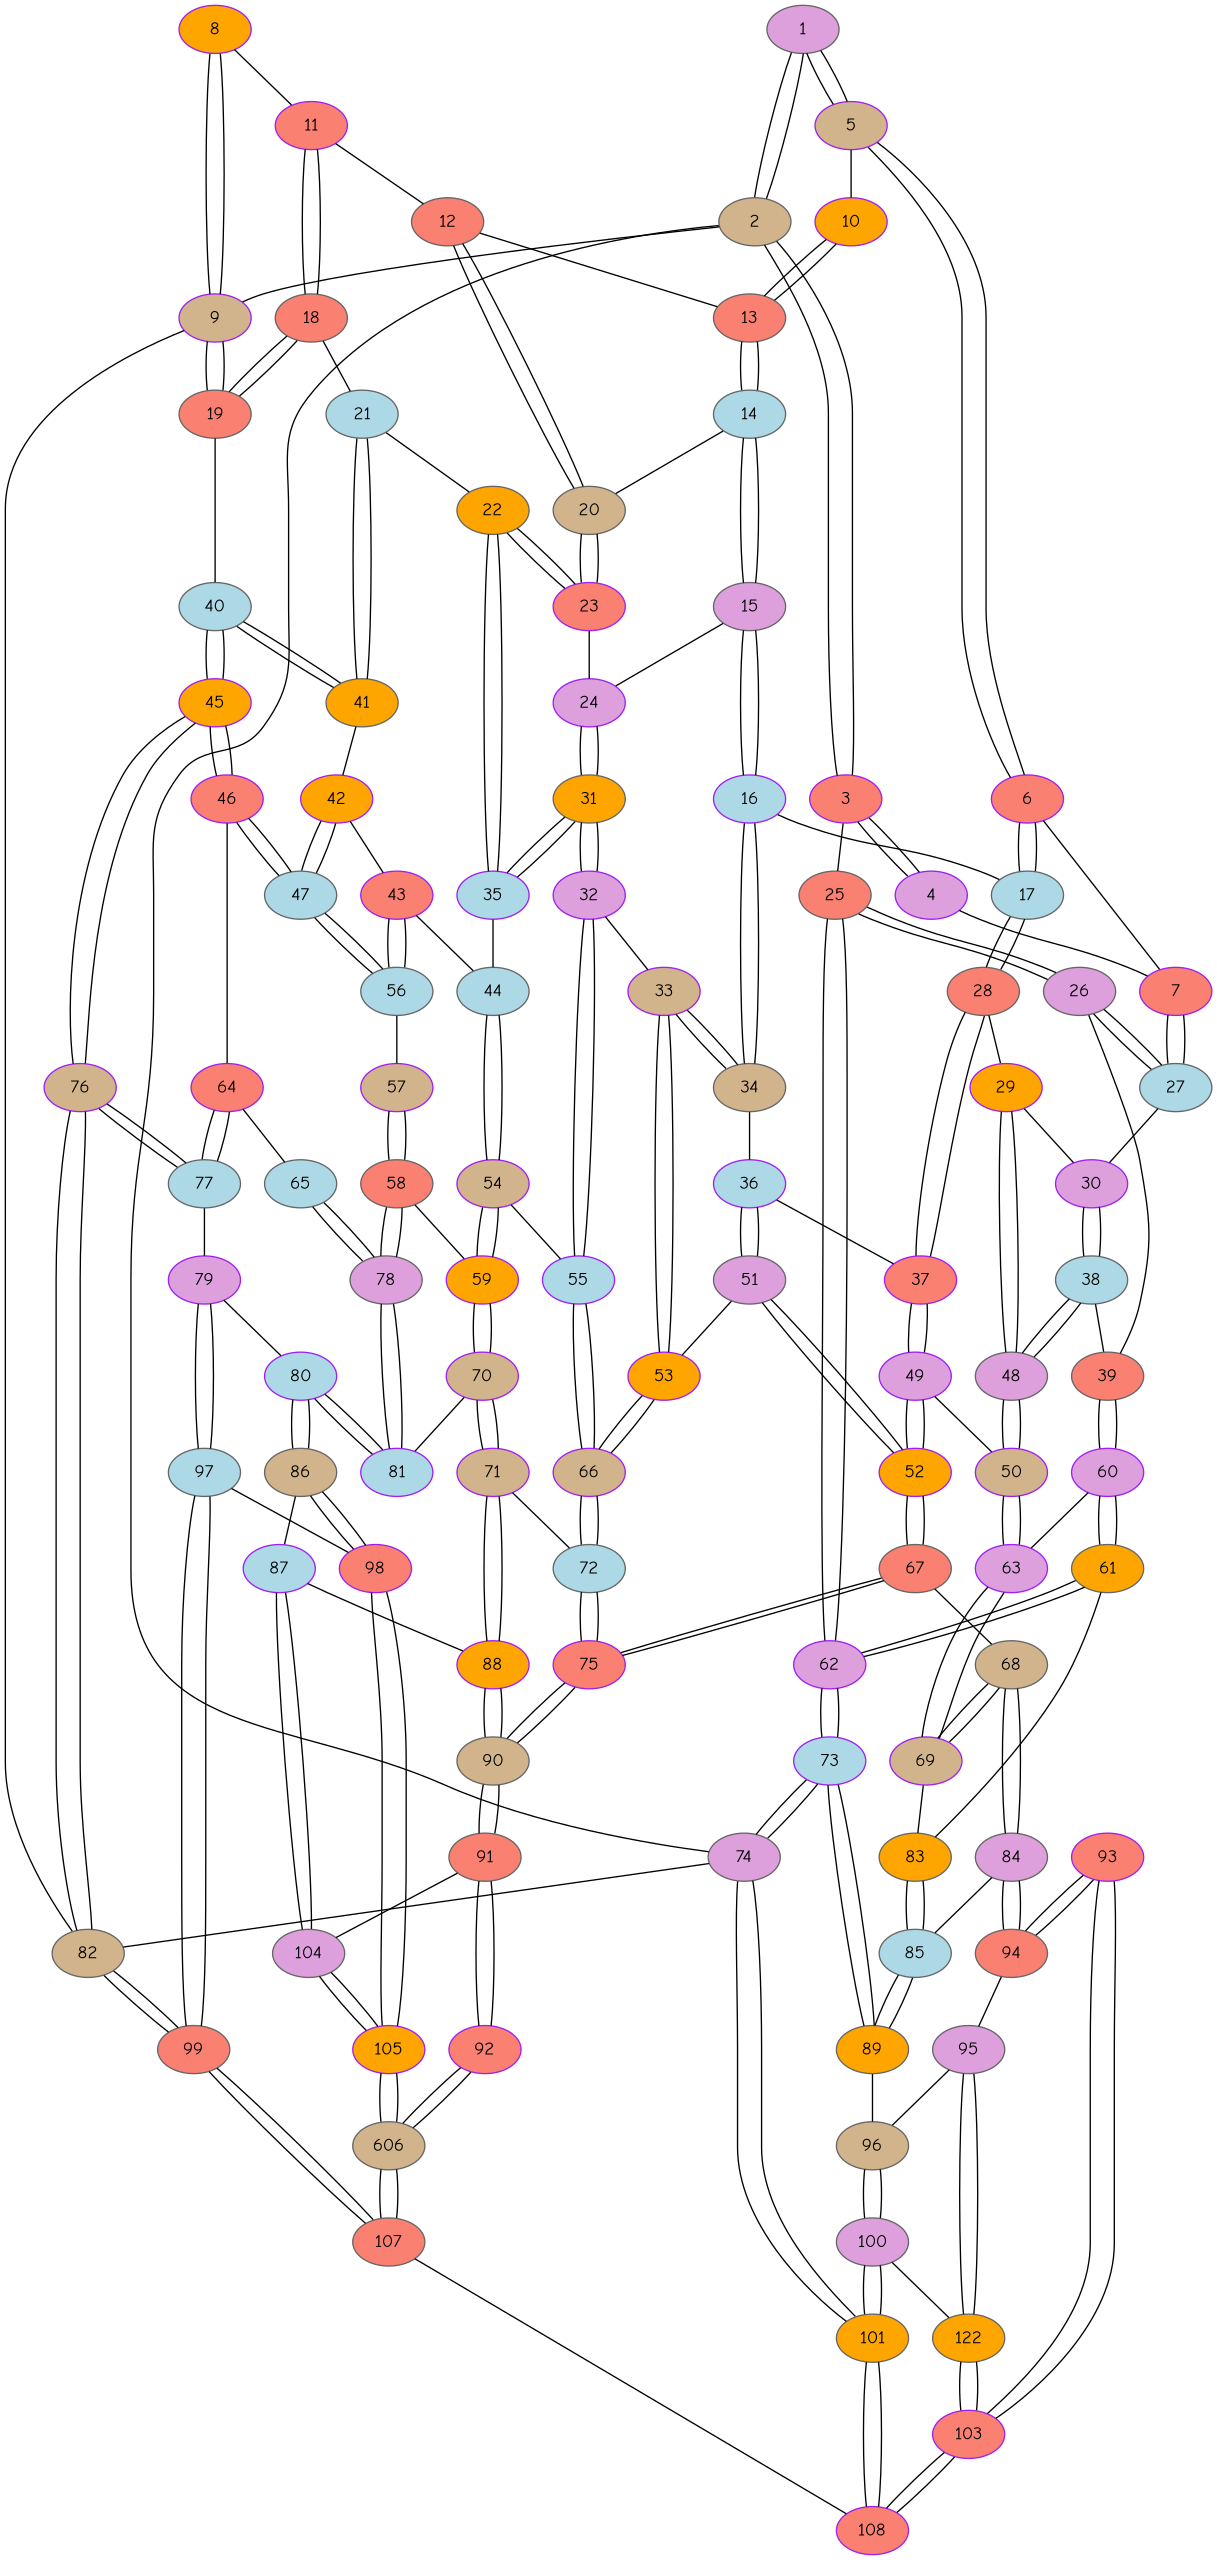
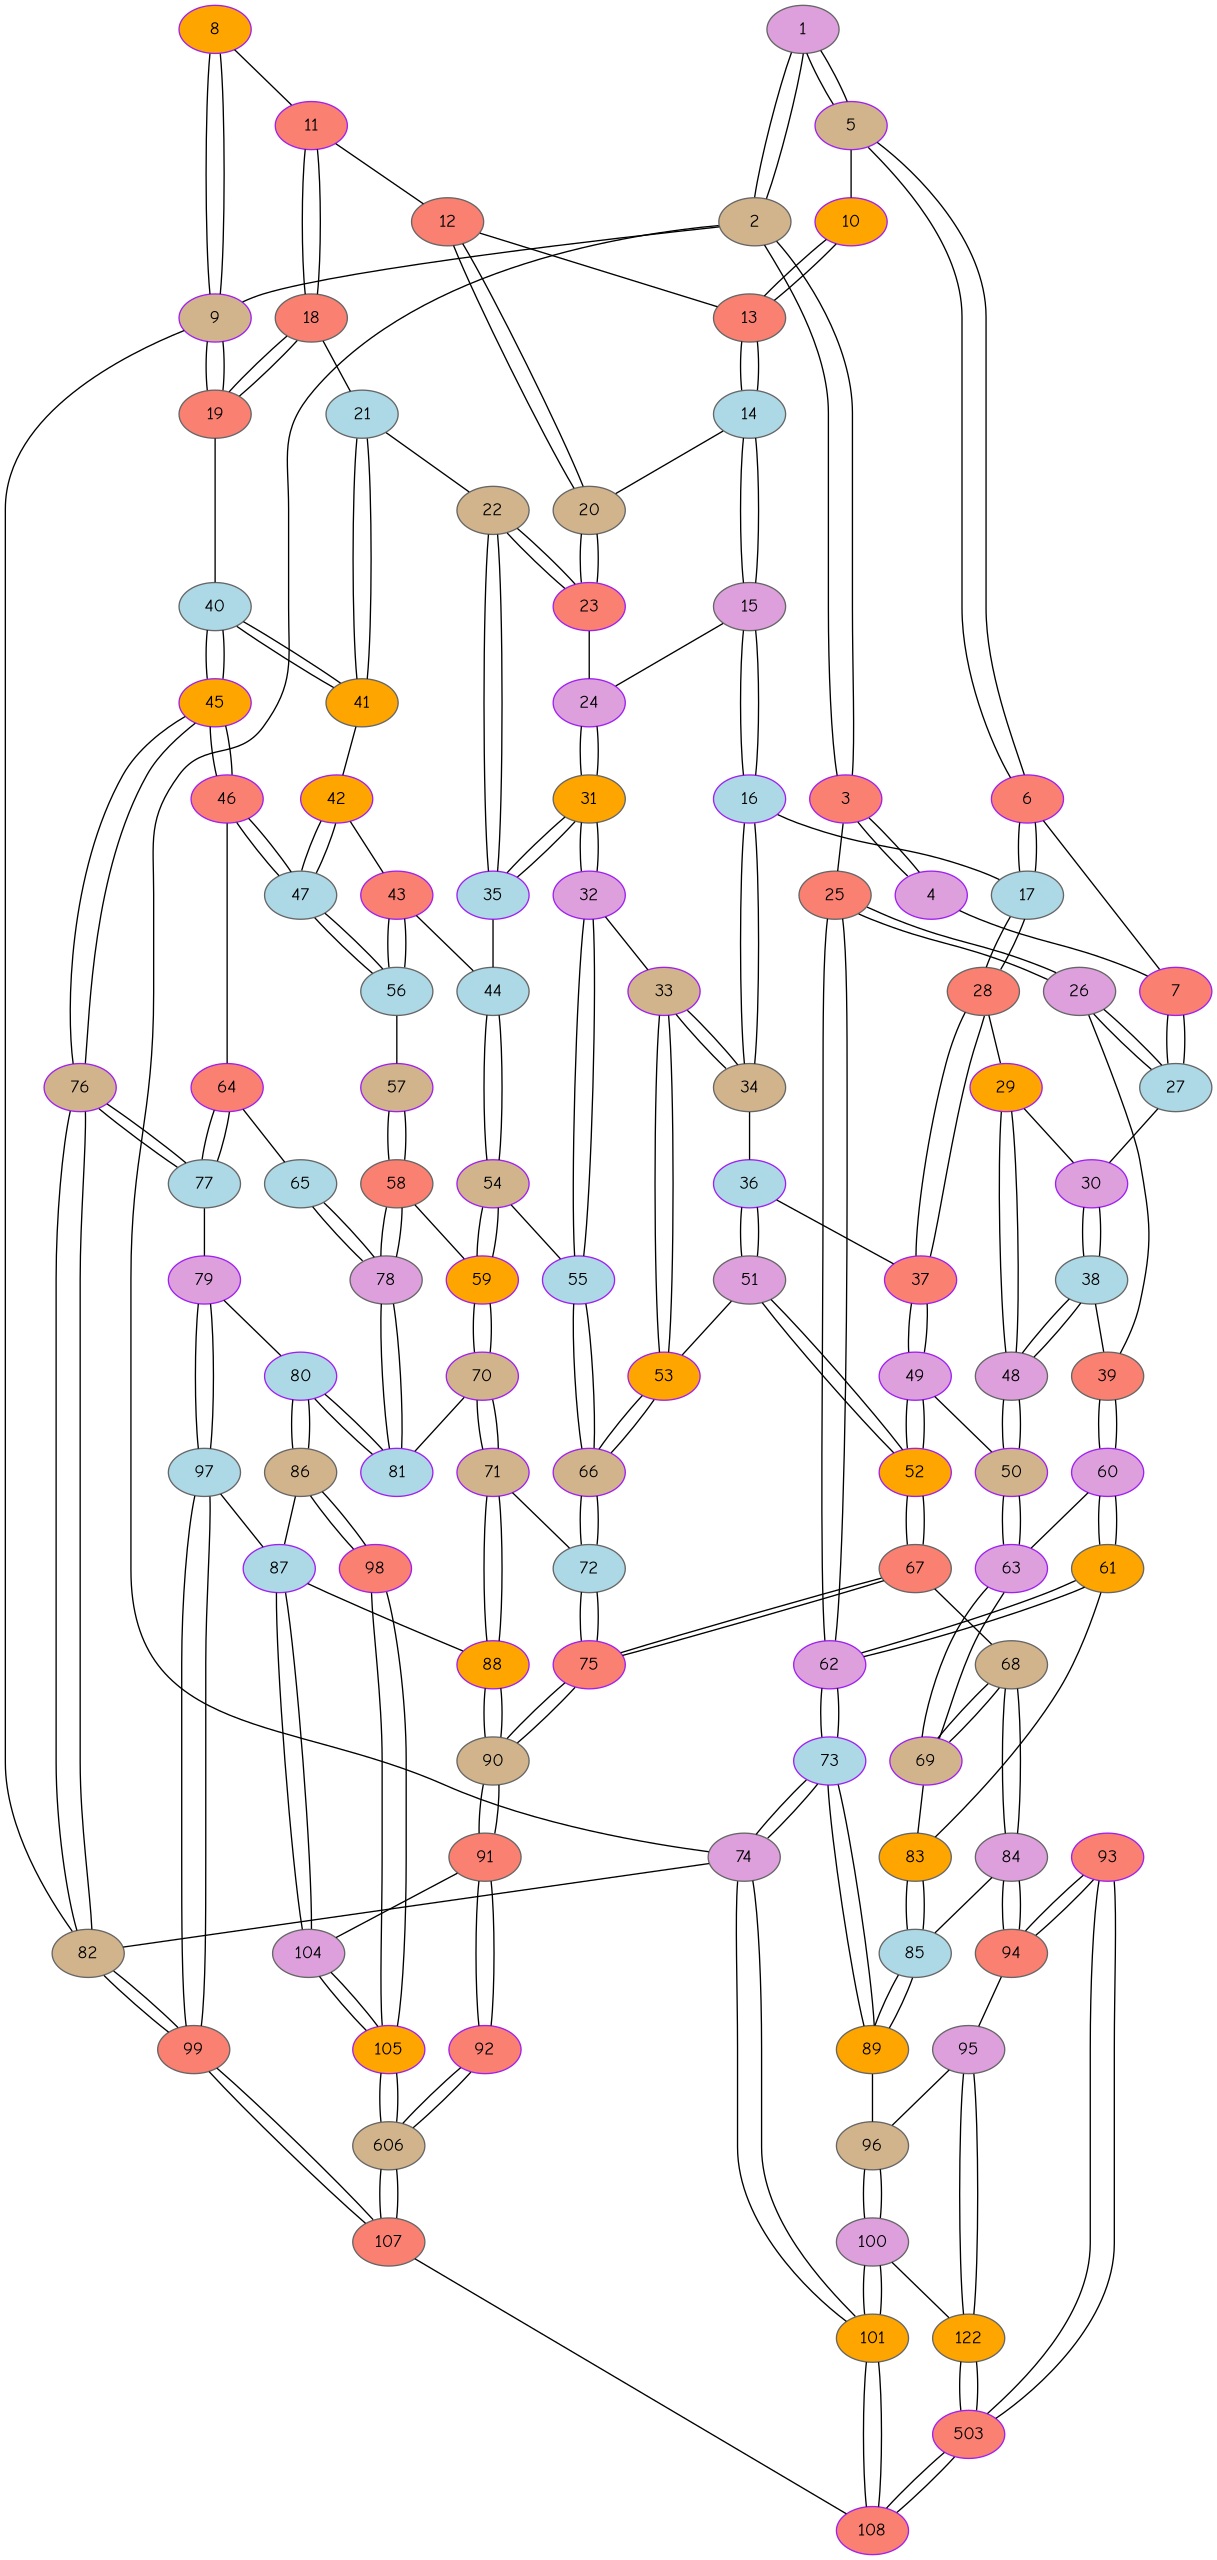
node "22": fillcolor orange -> tan
edge "97" -- "98": now "97" -- "87"
node "103": label "103" -> "503"
